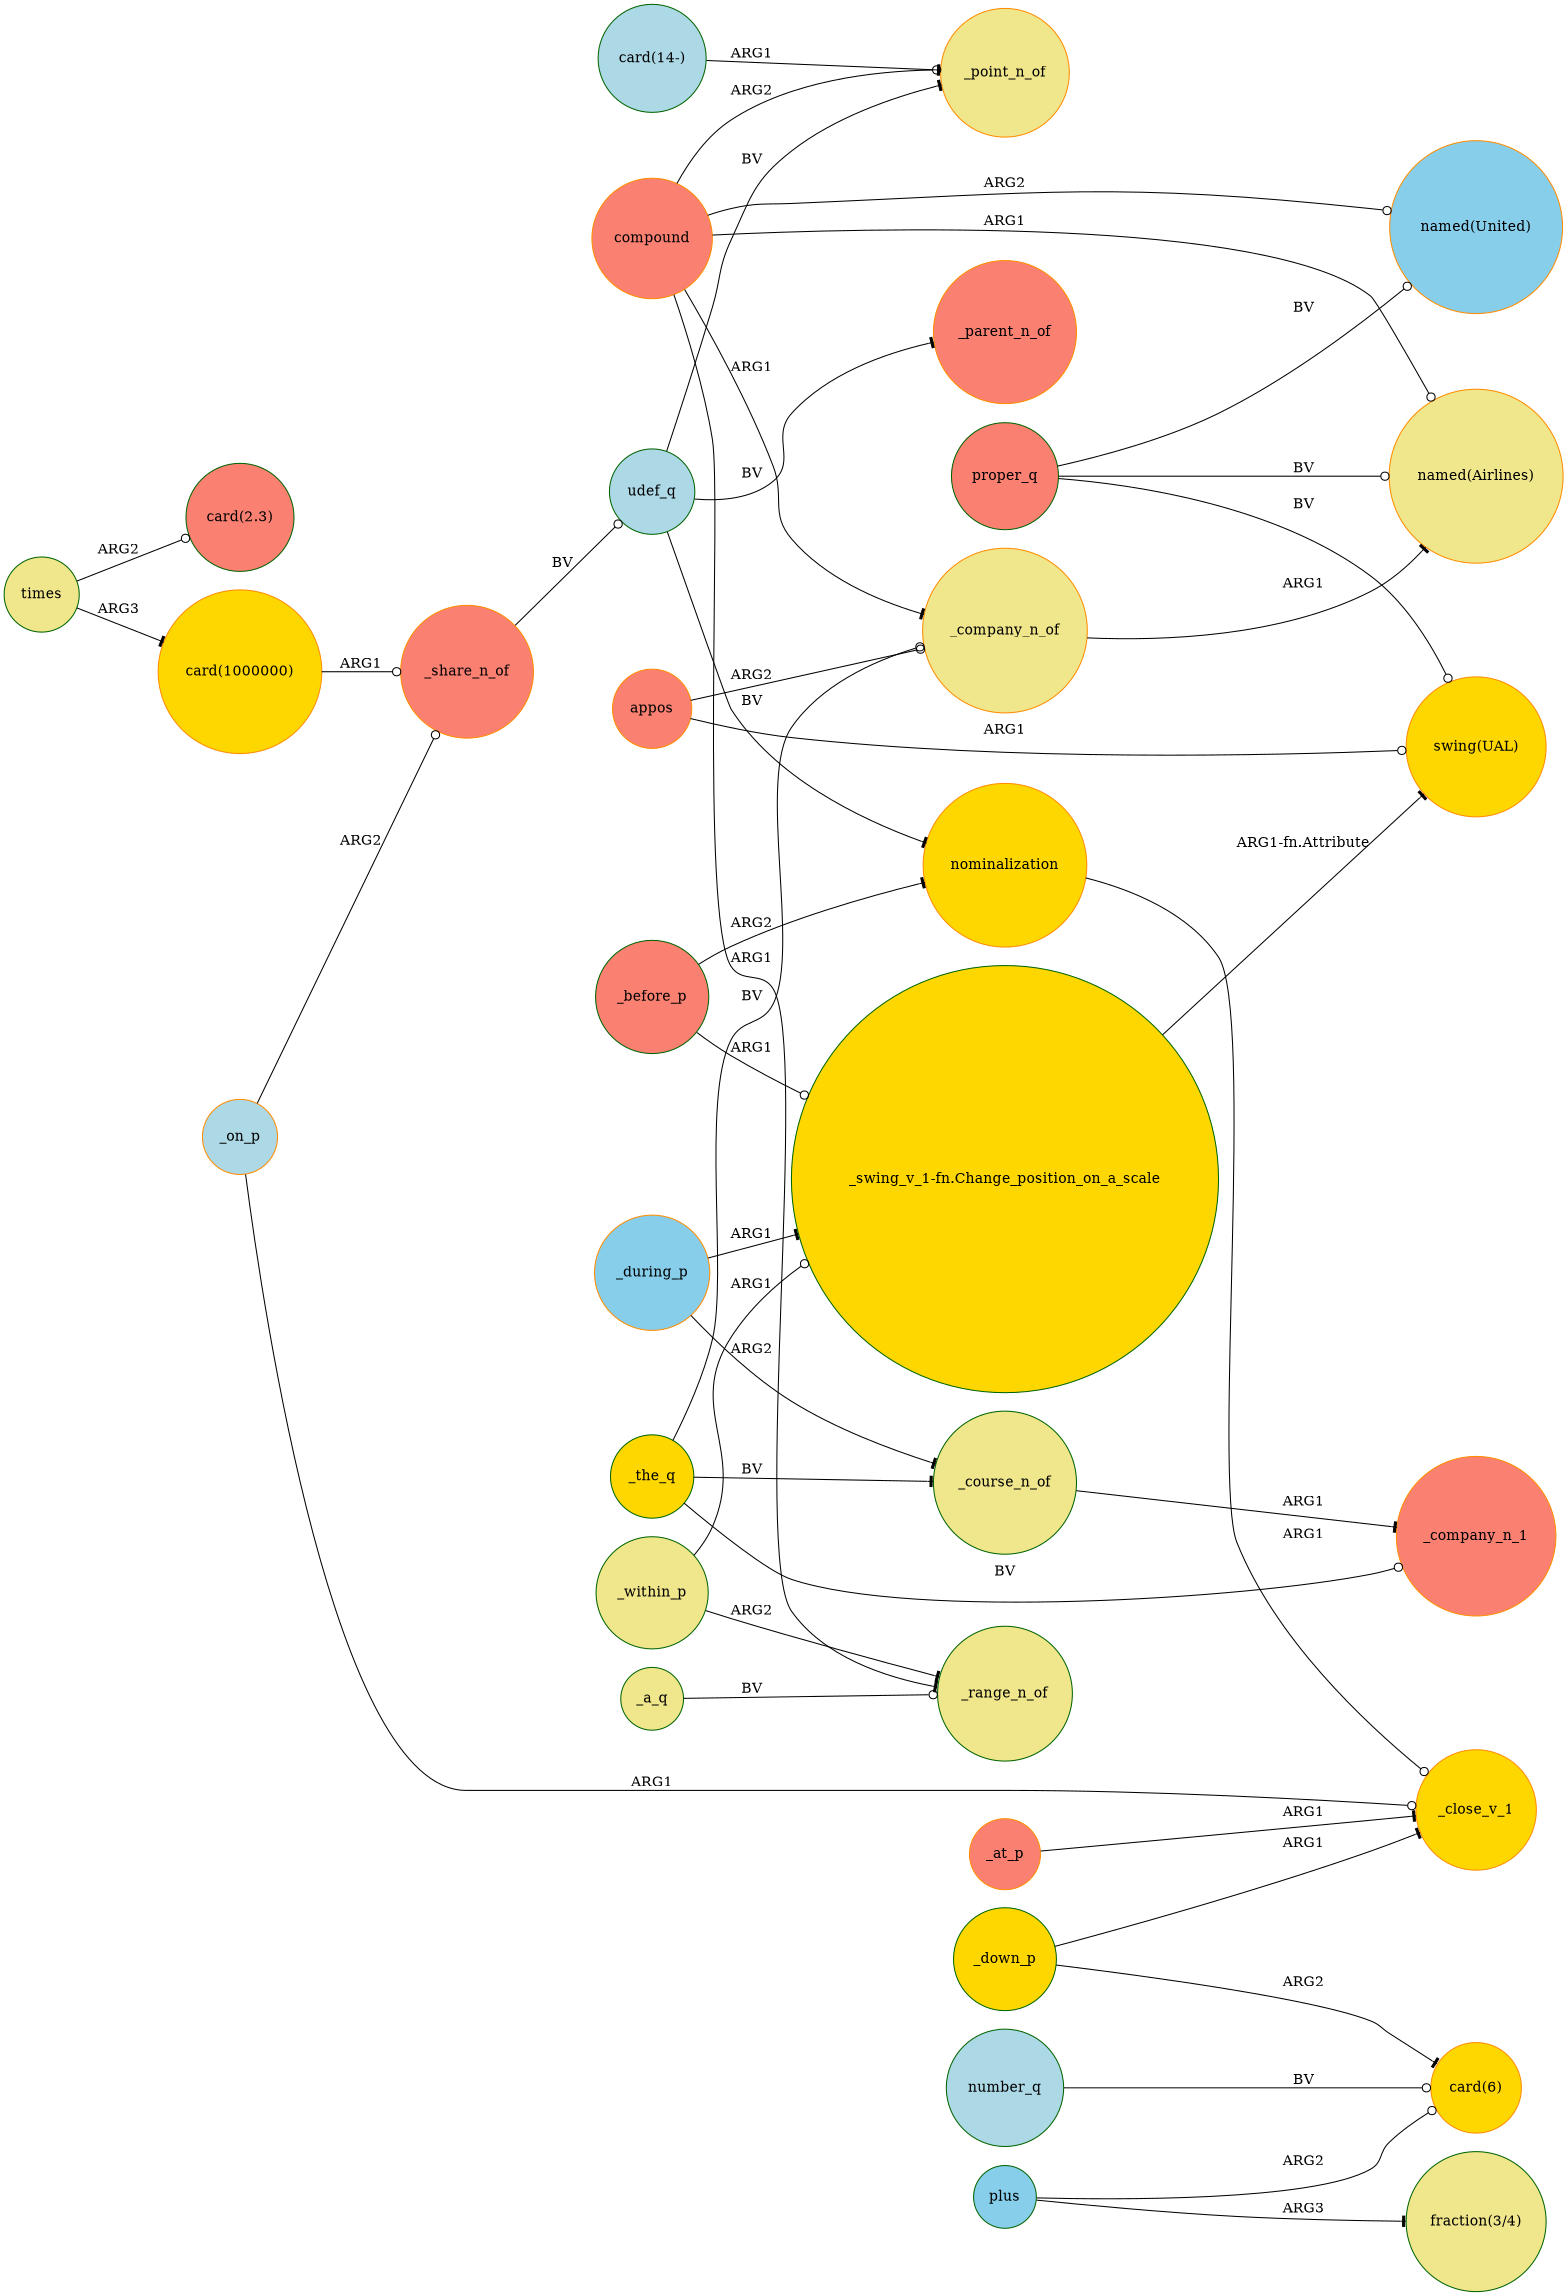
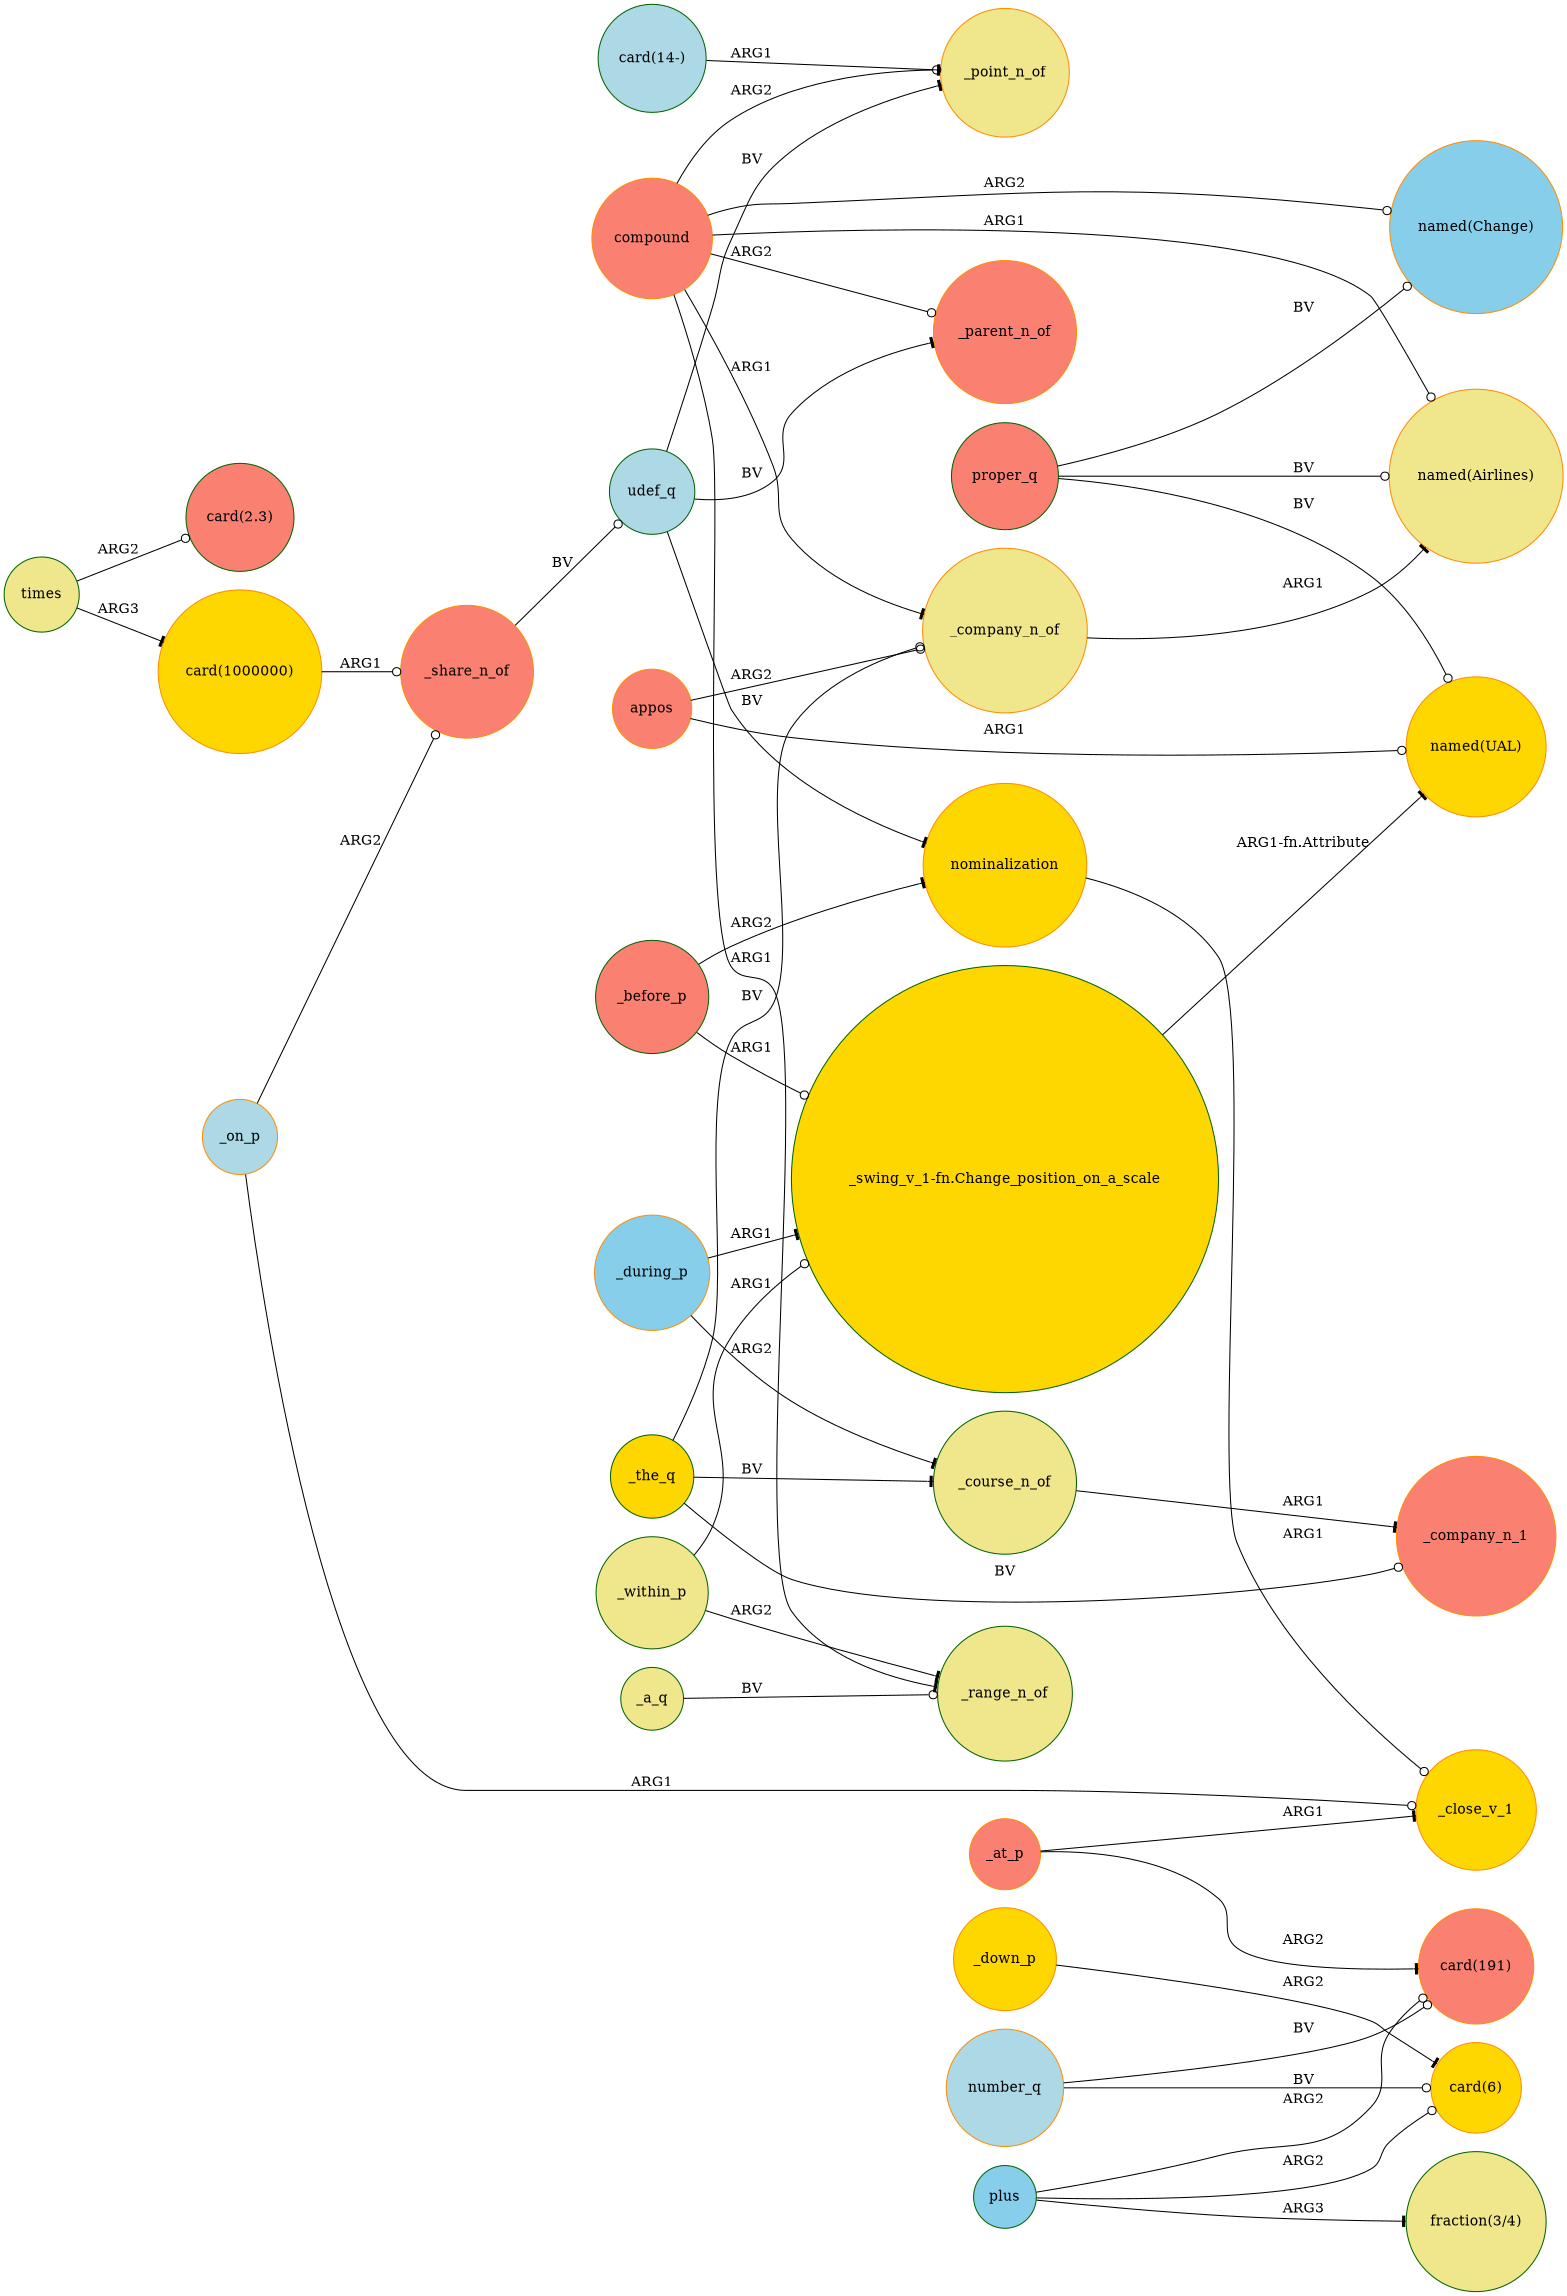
node "named(United)": label "named(United)" -> "named(Change)"
edge "compound" -> "_parent_n_of": added, label "ARG2"
node "swing(UAL)": label "swing(UAL)" -> "named(UAL)"
edge "_down_p" -> "_close_v_1": removed, label "ARG1"
node "_down_p": color darkgreen -> darkorange
node "card(191)": added
node "number_q": color darkgreen -> darkorange
